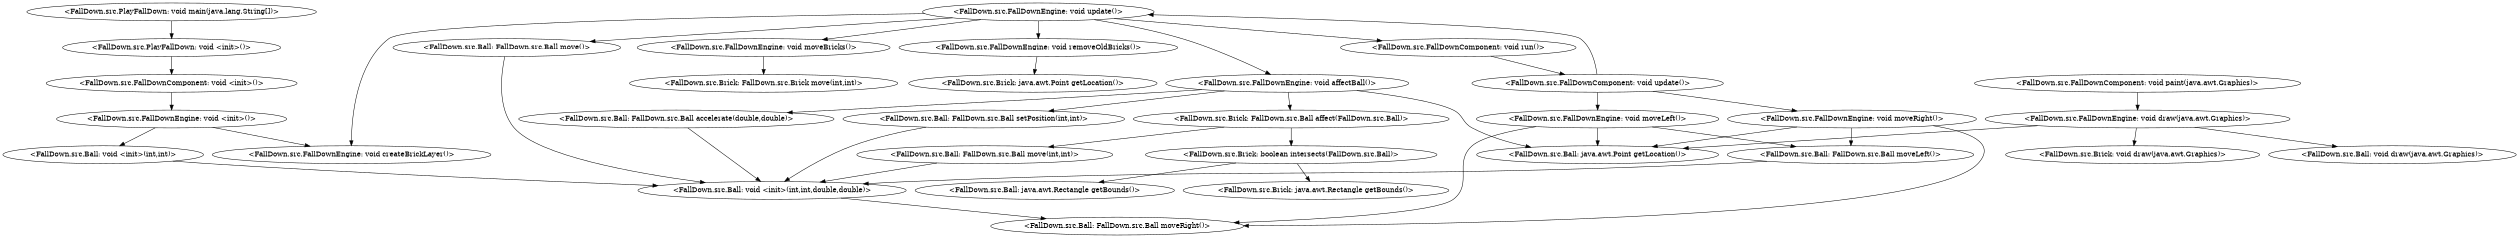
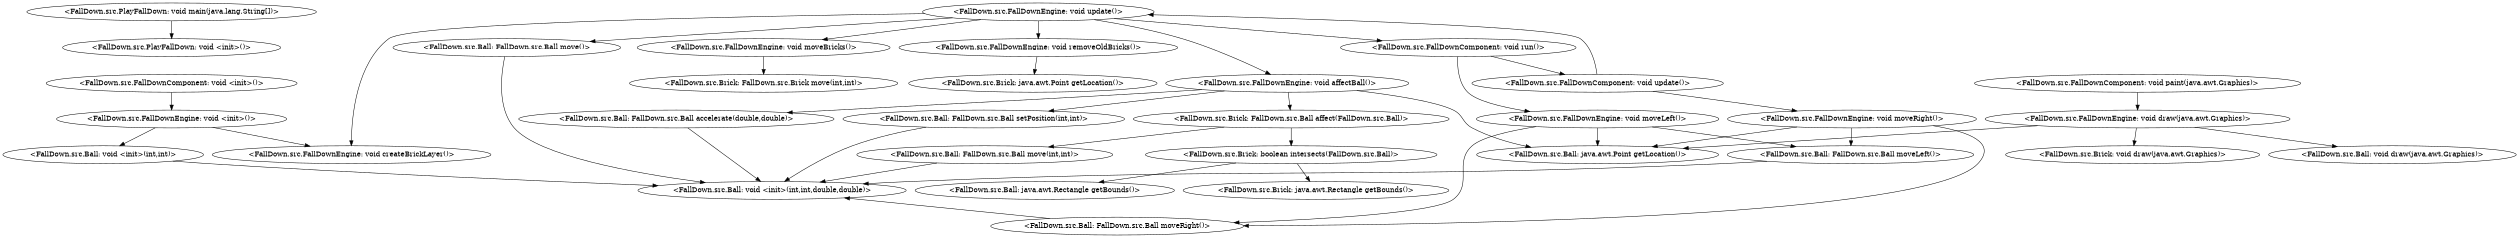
edge "<FallDown.src.PlayFallDown: void <init>()>" -> "<FallDown.src.FallDownComponent: void <init>()>": removed
edge "<FallDown.src.FallDownComponent: void update()>" -> "<FallDown.src.FallDownEngine: void moveLeft()>": now "<FallDown.src.FallDownComponent: void run()>" -> "<FallDown.src.FallDownEngine: void moveLeft()>"
edge "<FallDown.src.Ball: void <init>(int,int,double,double)>" -> "<FallDown.src.Ball: FallDown.src.Ball moveRight()>": reversed
